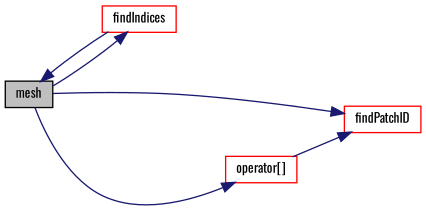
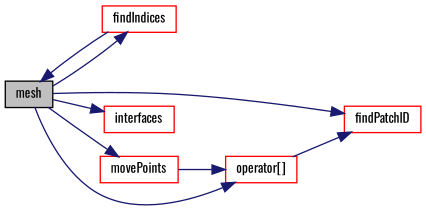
node "interfaces": added
node "movePoints": added
